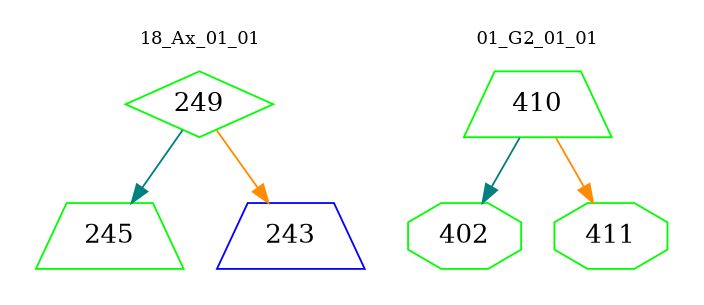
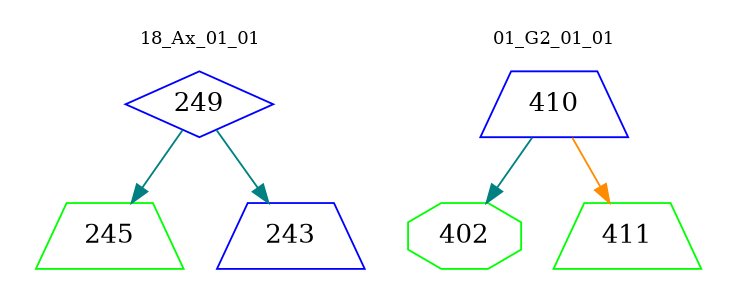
node "249": color green -> blue
node "410": color green -> blue
edge "249" -> "243": color darkorange -> teal
node "411": shape octagon -> trapezium
